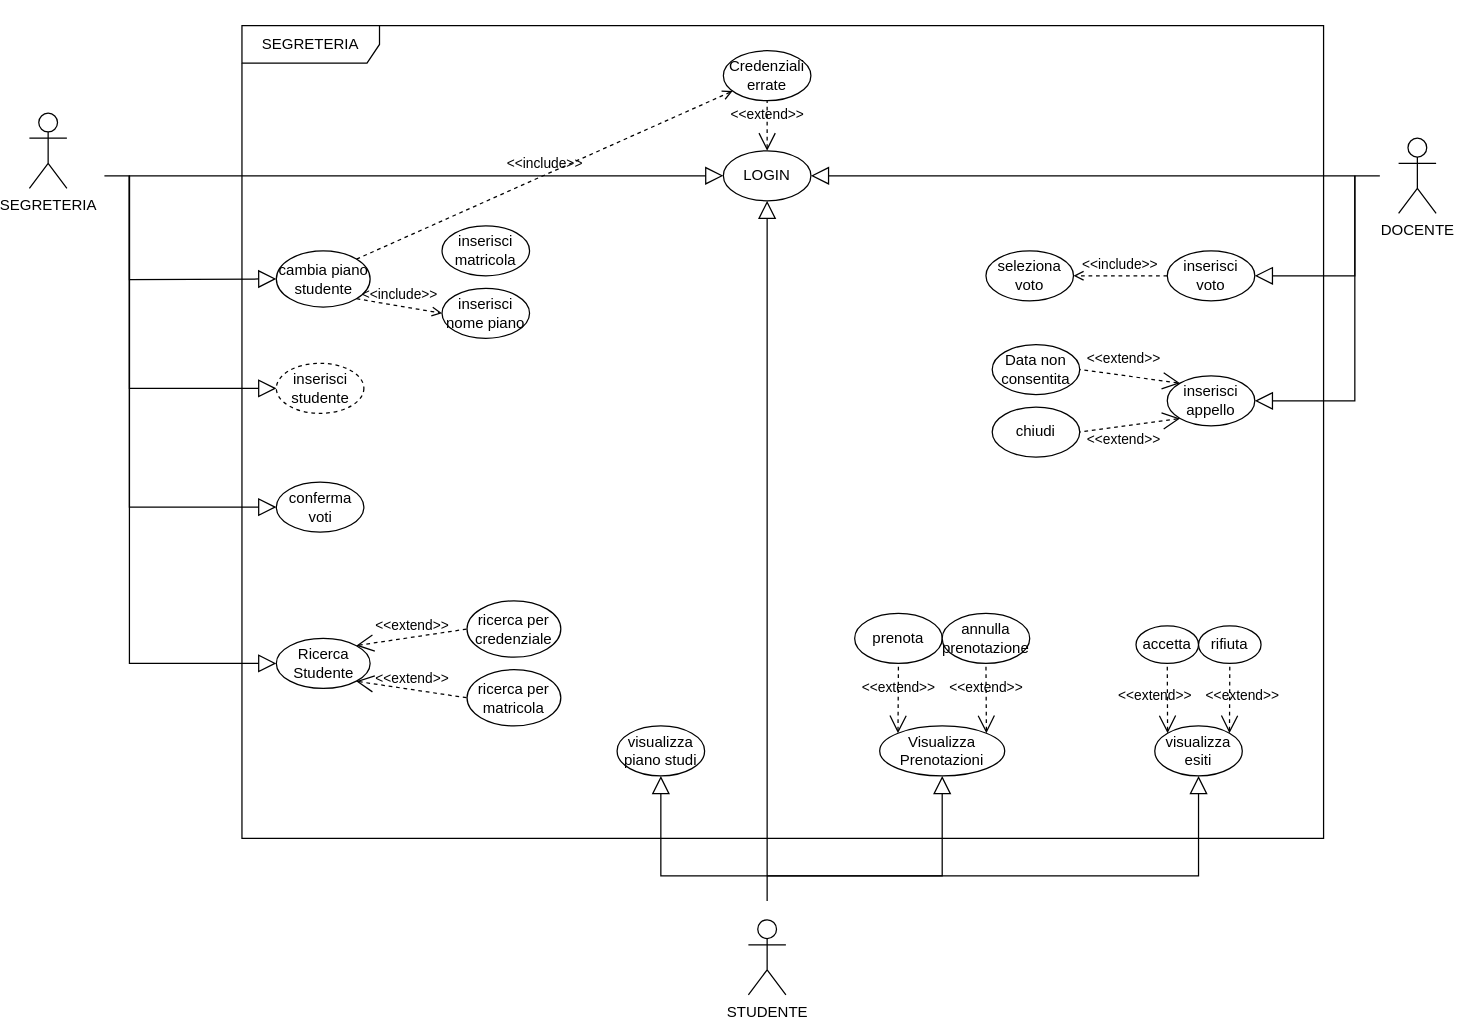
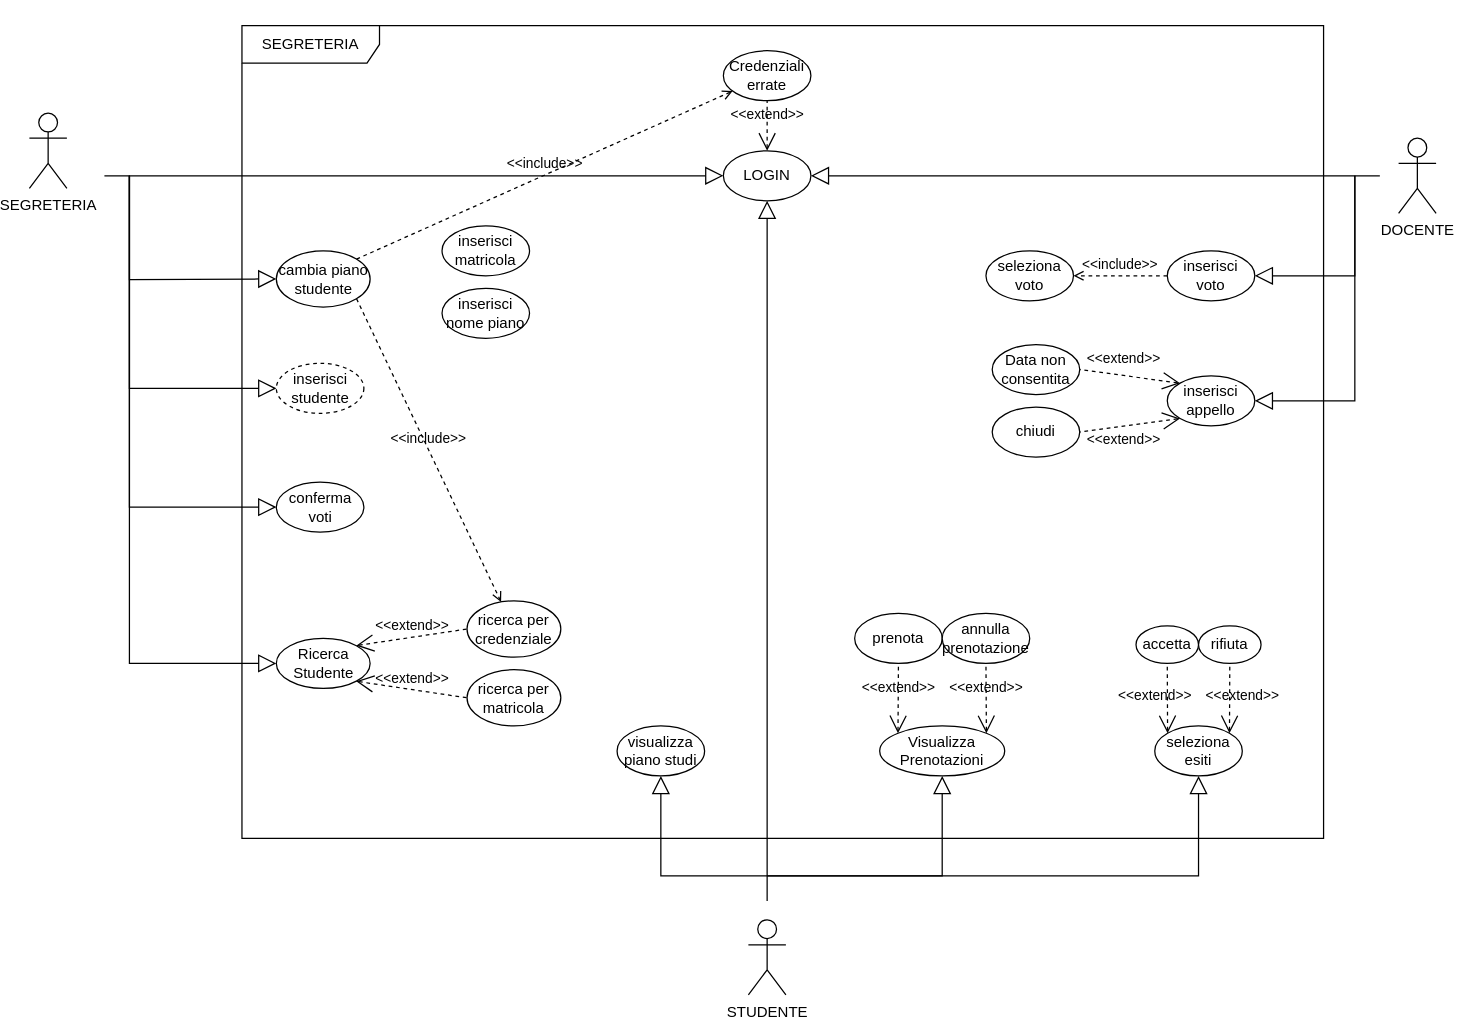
edge "cambia piano studente" -> "inserisci nome piano": now "cambia piano studente" -> "ricerca per credenziale"
node "visualizza esiti": label "visualizza esiti" -> "seleziona esiti"
